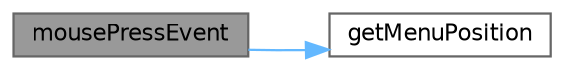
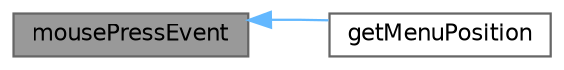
edge "mousePressEvent" -> "getMenuPosition": reversed
